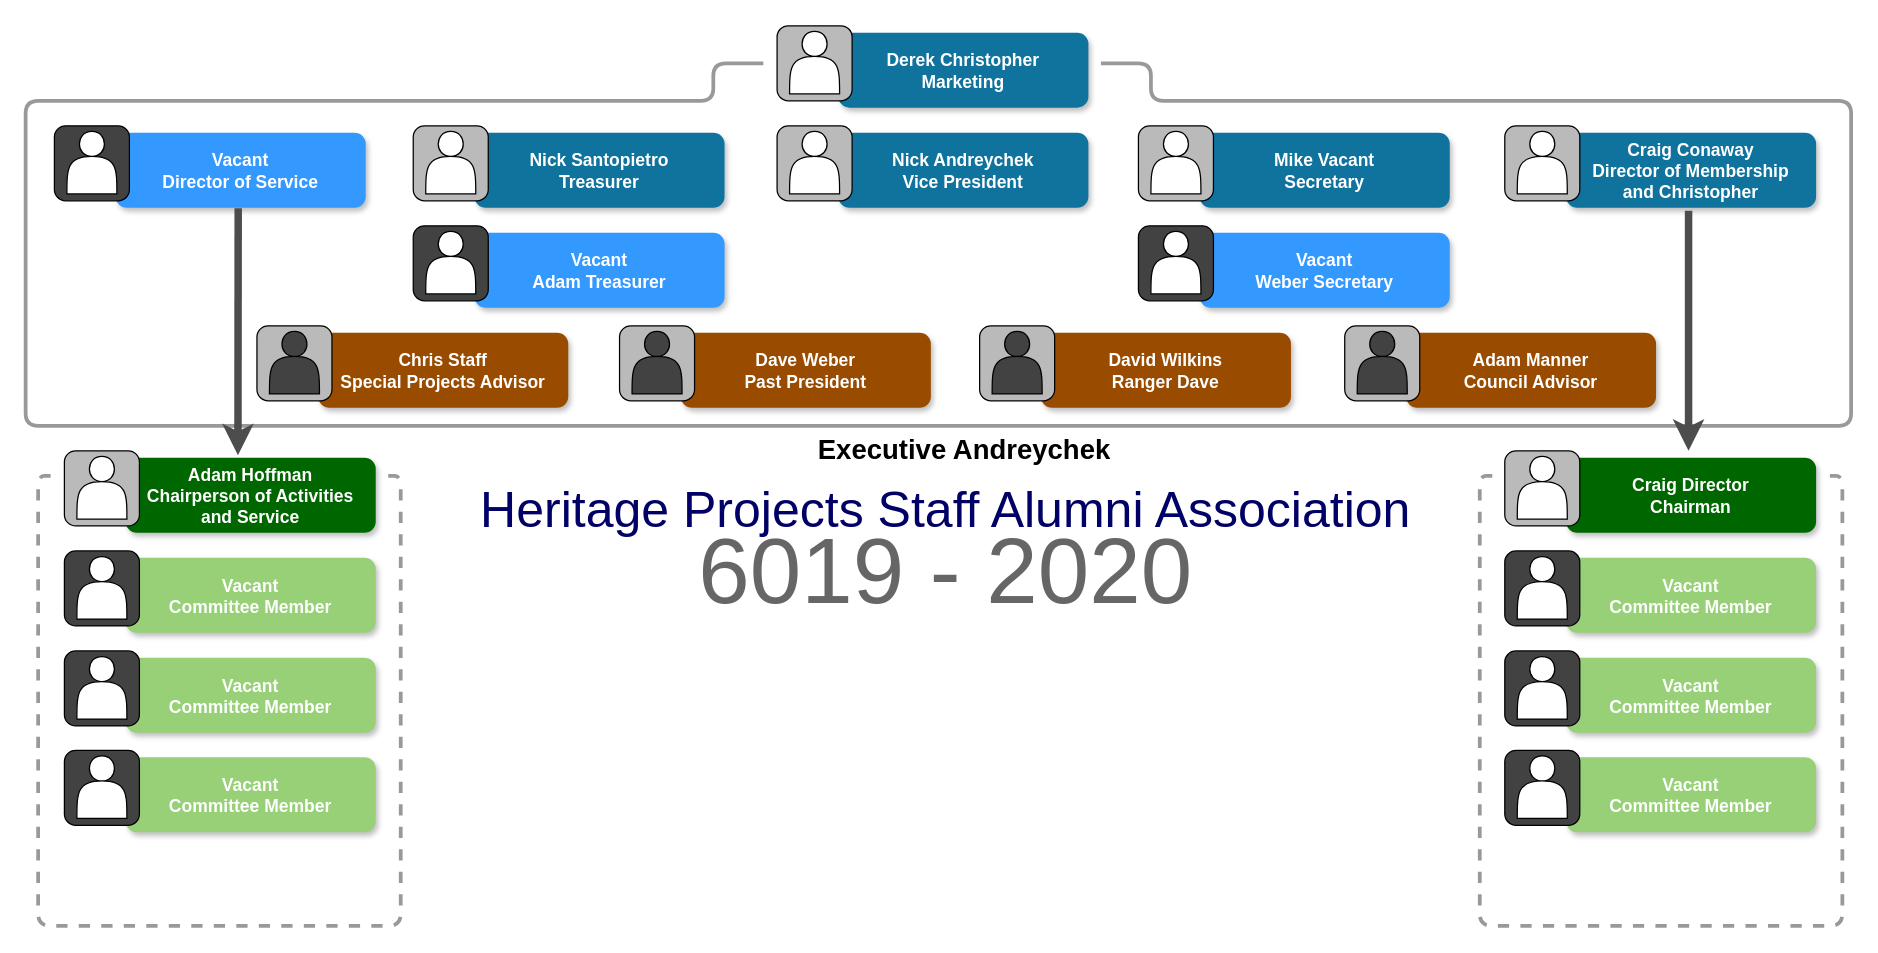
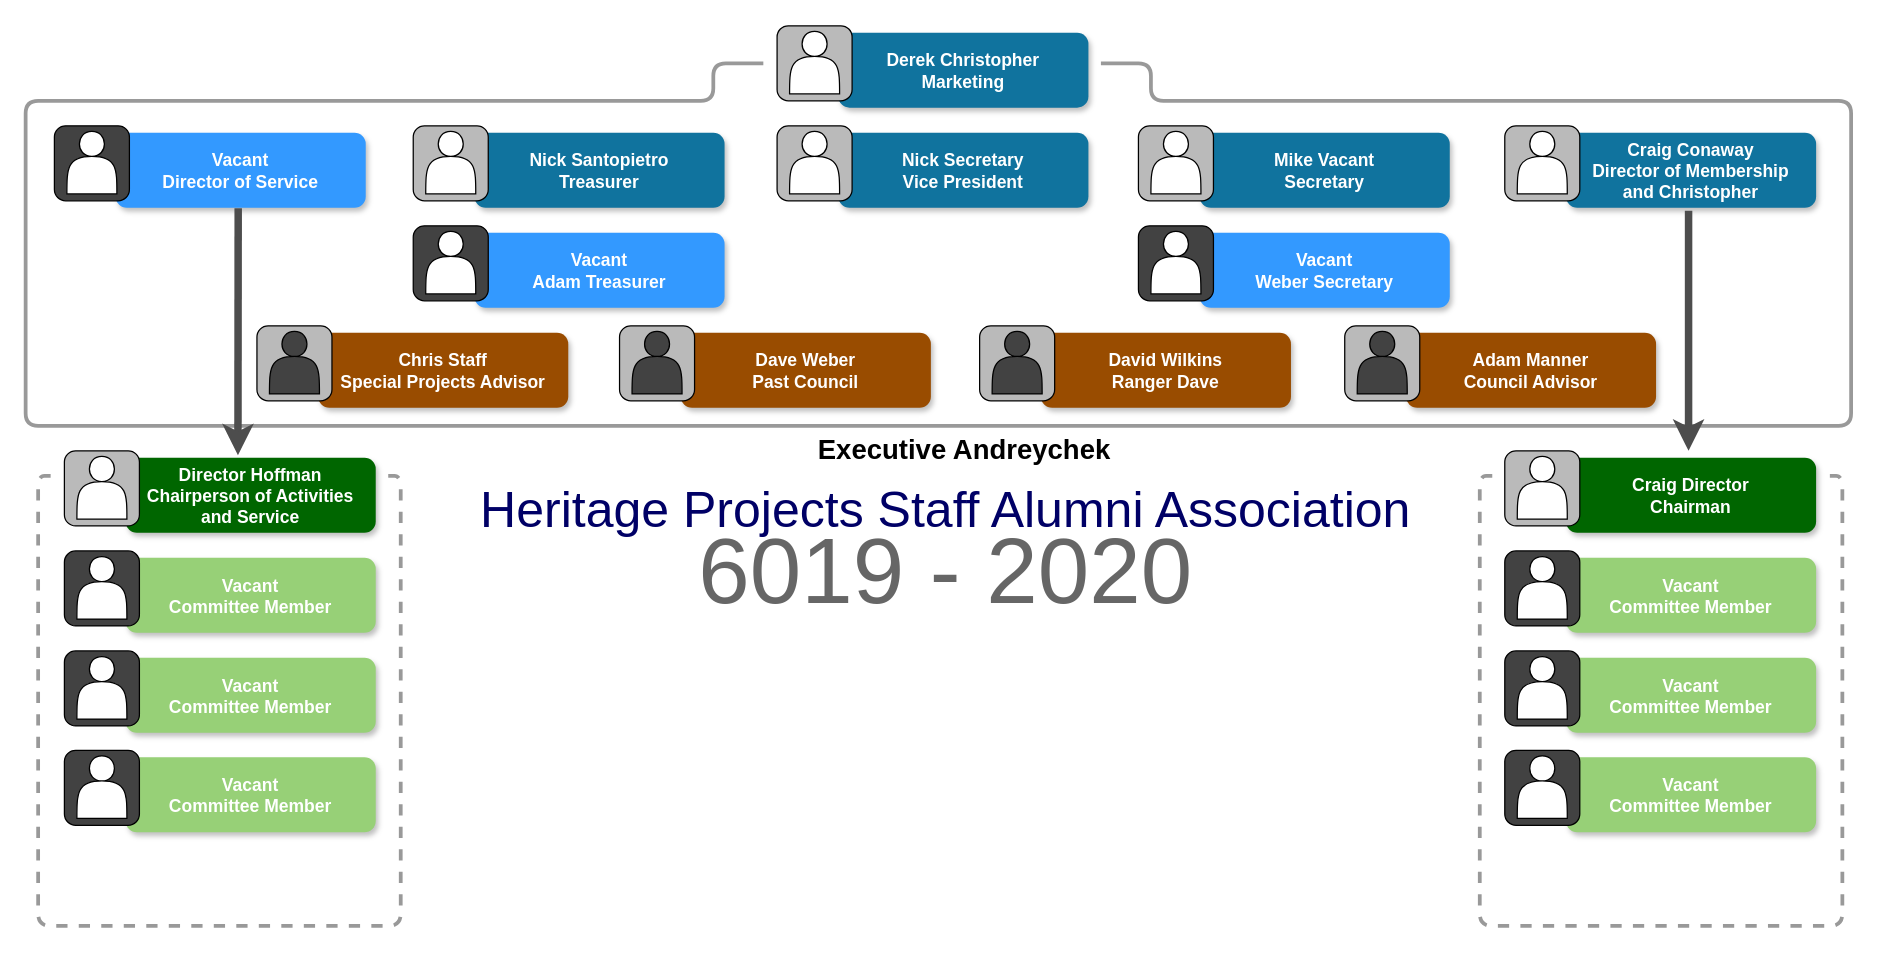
node "Nick Andreychek Vice President": label "Nick Andreychek Vice President" -> "Nick Secretary Vice President"
node "Dave Weber Past President": label "Dave Weber Past President" -> "Dave Weber Past Council"
node "Adam Hoffman Chairperson of Activities and Service": label "Adam Hoffman Chairperson of Activities and Service" -> "Director Hoffman Chairperson of Activities and Service"
